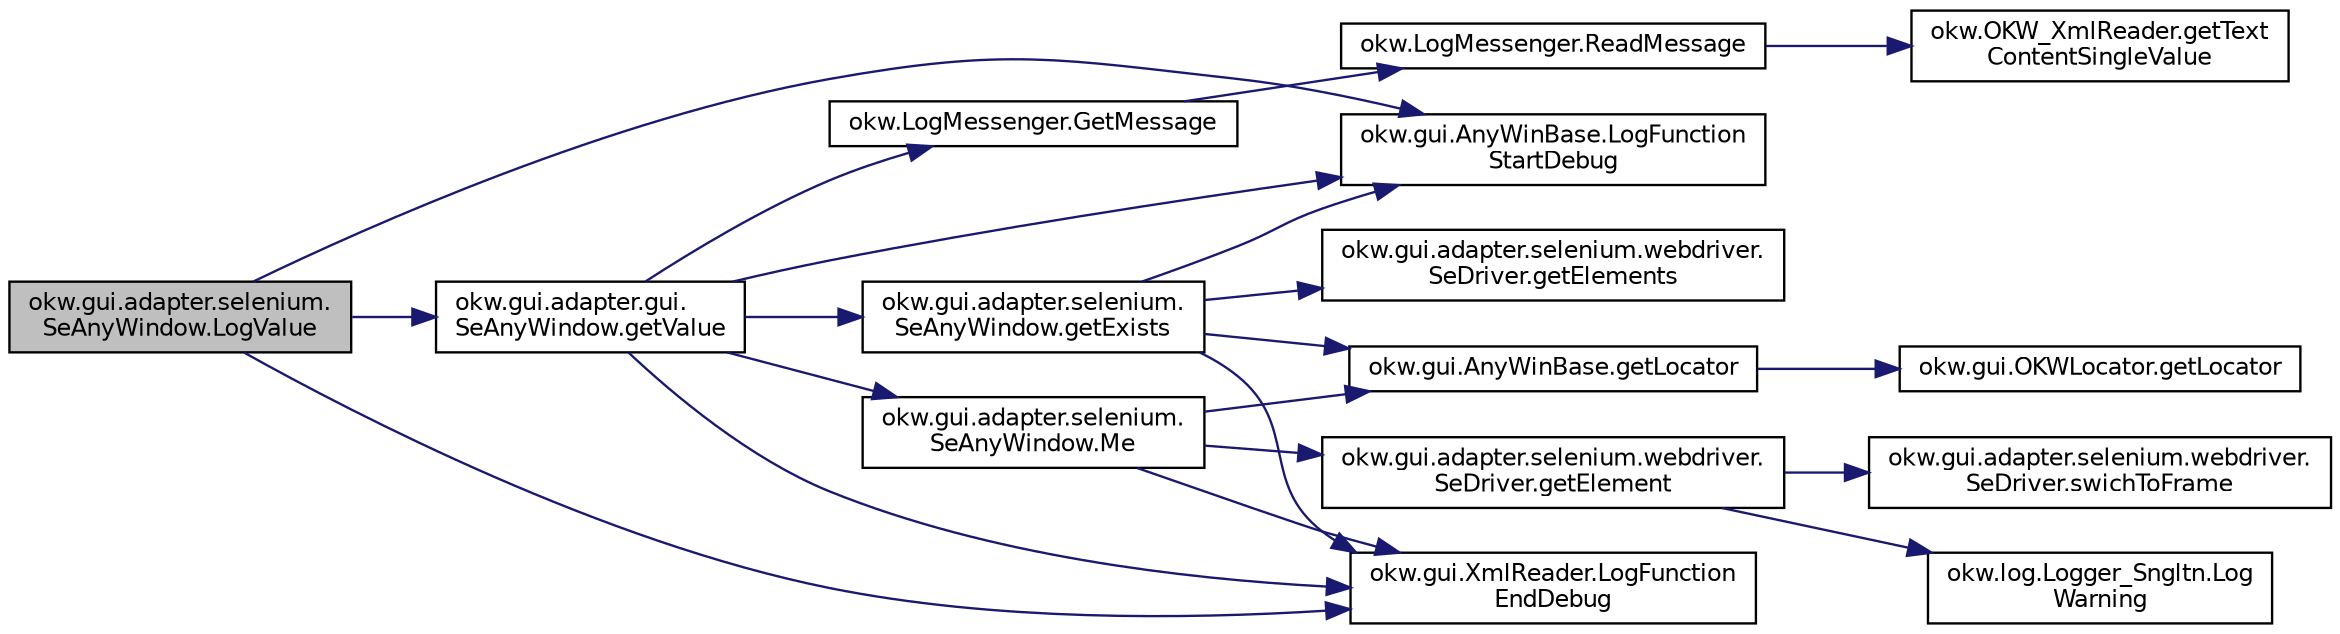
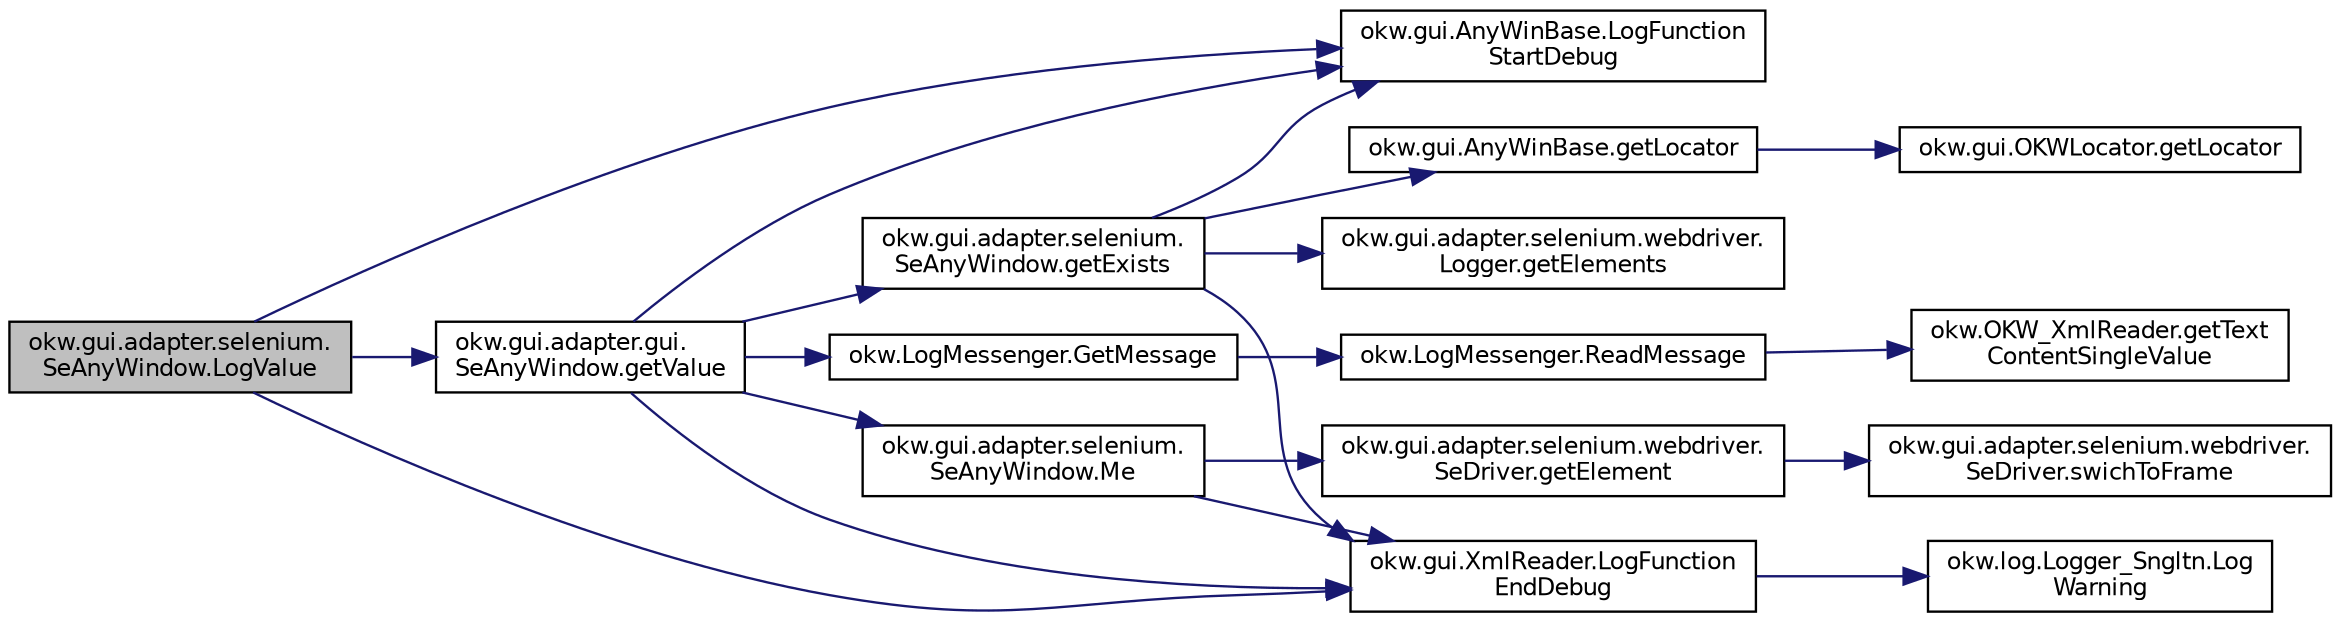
node "okw.gui.adapter.selenium.webdriver. SeDriver.getElements": label "okw.gui.adapter.selenium.webdriver. SeDriver.getElements" -> "okw.gui.adapter.selenium.webdriver. Logger.getElements"
edge "okw.gui.adapter.selenium. SeAnyWindow.Me" -> "okw.gui.AnyWinBase.getLocator": removed
edge "okw.gui.adapter.selenium.webdriver. SeDriver.getElement" -> "okw.log.Logger_Sngltn.Log Warning": now "okw.gui.XmlReader.LogFunction EndDebug" -> "okw.log.Logger_Sngltn.Log Warning"
